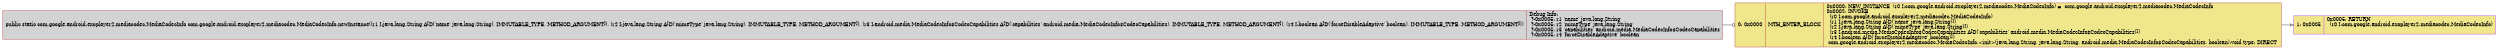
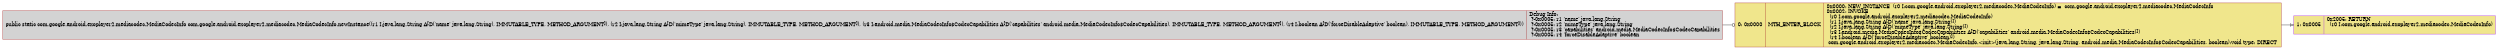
node "1: 0x0005": text "0x0005: RETURN" -> "0x2005: RETURN"
